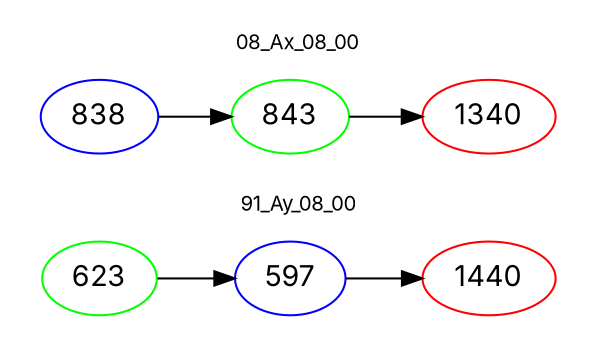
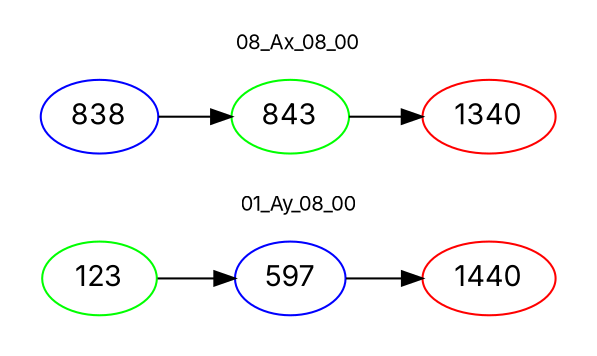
cluster "91_Ay_08_00": label "91_Ay_08_00" -> "01_Ay_08_00"
node "623": label "623" -> "123"
